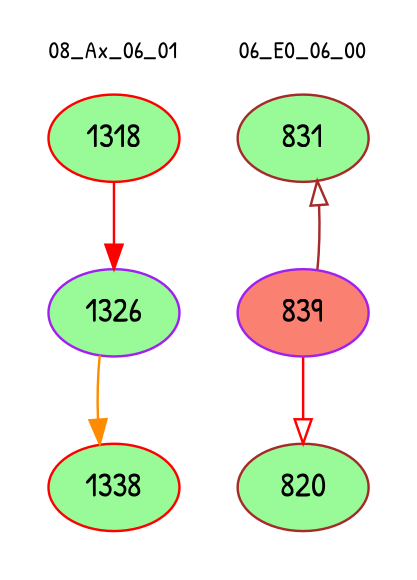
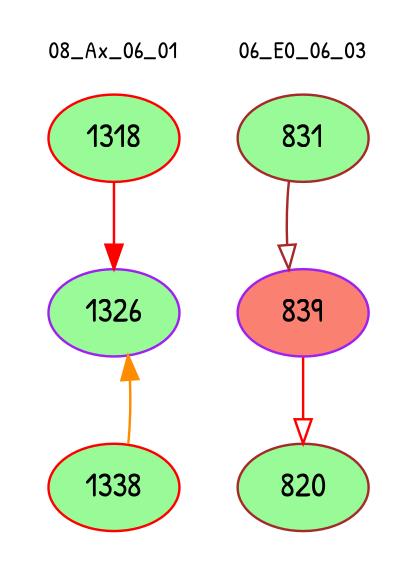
cluster "06_E0_06_00": label "06_E0_06_00" -> "06_E0_06_03"
edge "839" -> "831": reversed
edge "1326" -> "1338": reversed
